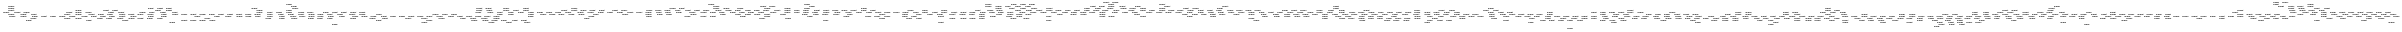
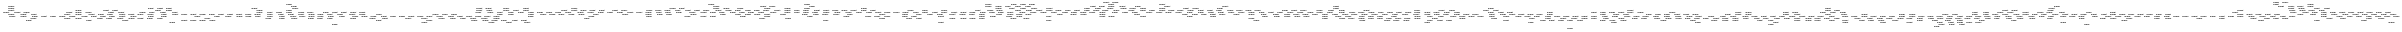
node "DOROGOV_GRAPH_NODE_671": added
